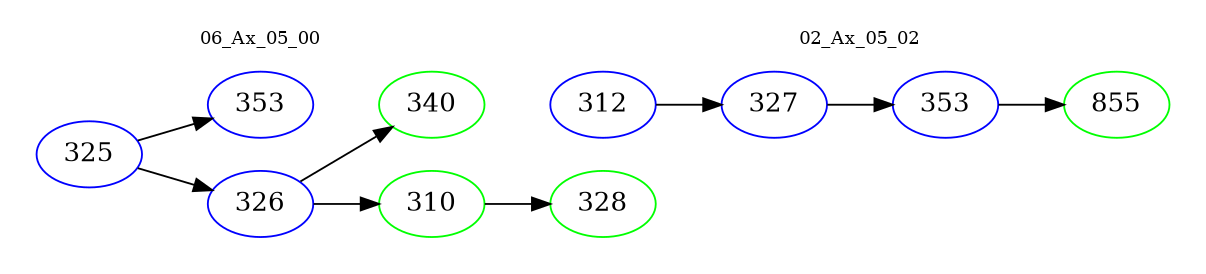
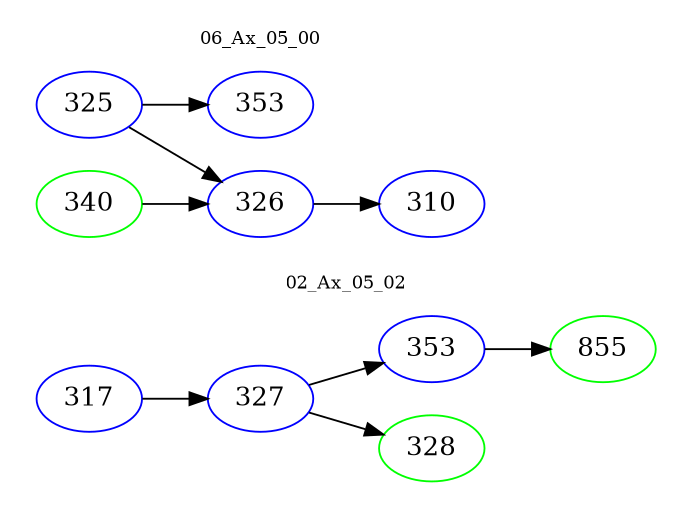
node "312": label "312" -> "317"
edge "326" -> "340": reversed
node "310": color green -> blue
edge "310" -> "328": now "327" -> "328"
